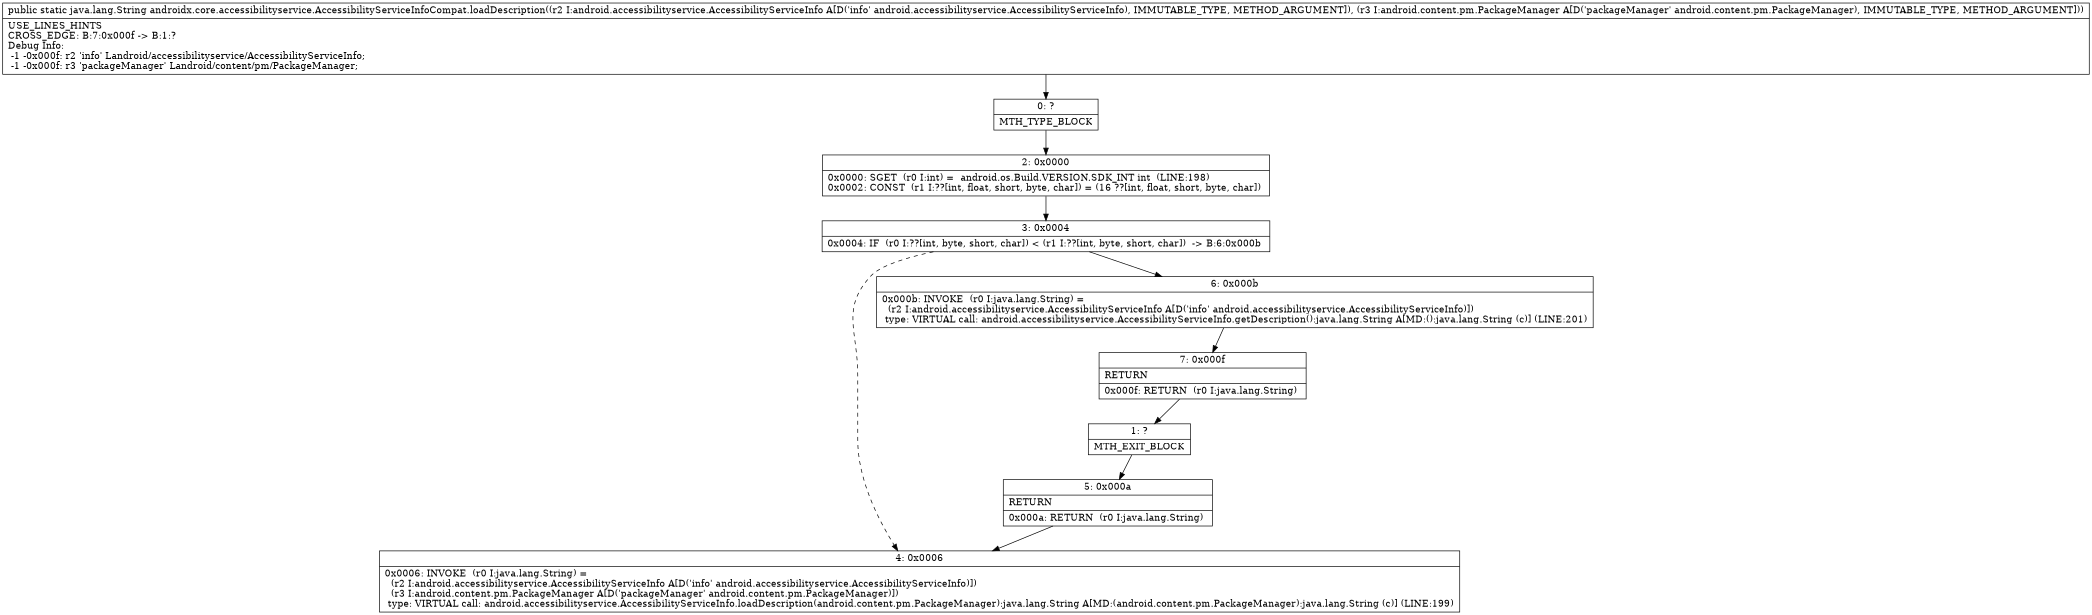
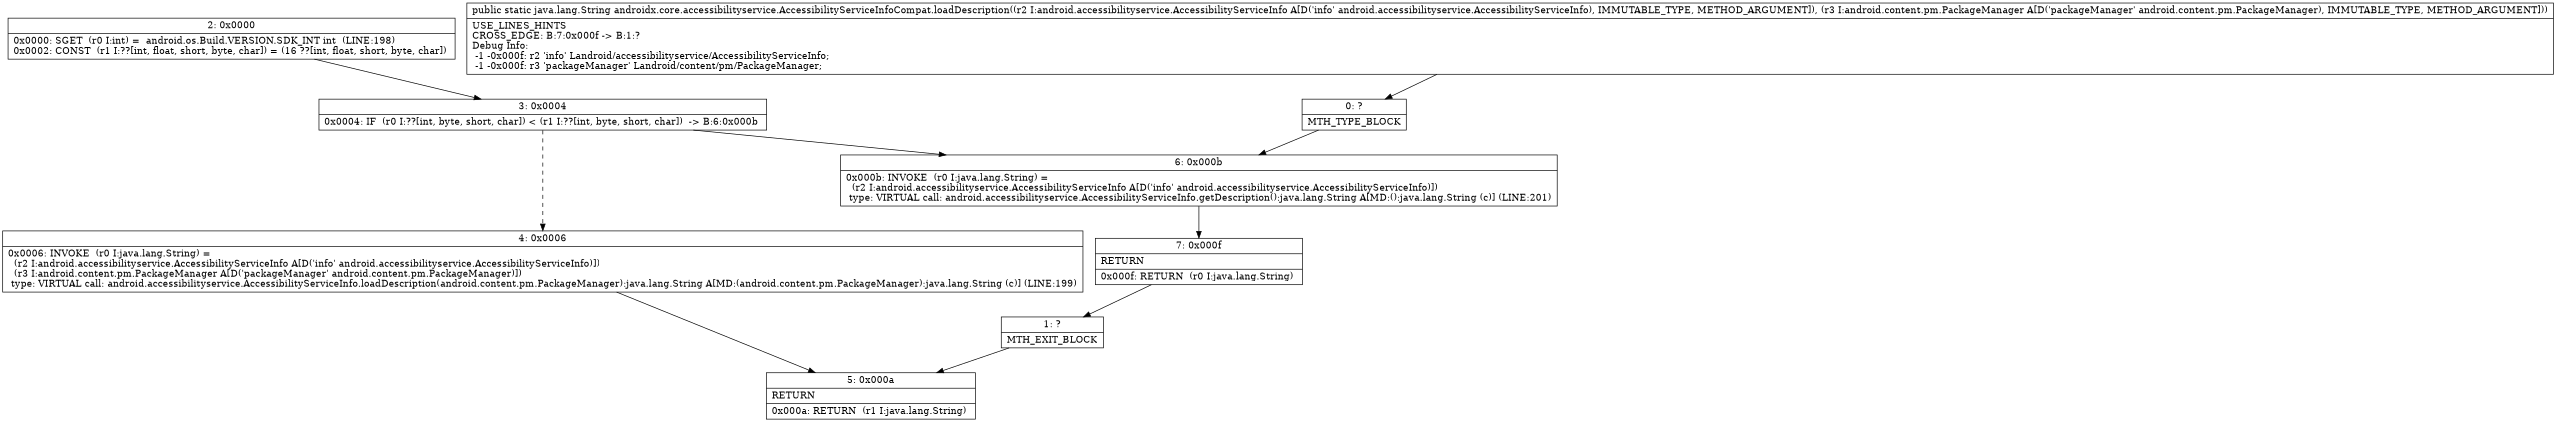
edge "0: ?" -> "2: 0x0000": now "0: ?" -> "6: 0x000b"
node "5: 0x000a": text "0x000a: RETURN  (r0 I:java.lang.String)" -> "0x000a: RETURN  (r1 I:java.lang.String)"
edge "5: 0x000a" -> "4: 0x0006": reversed
